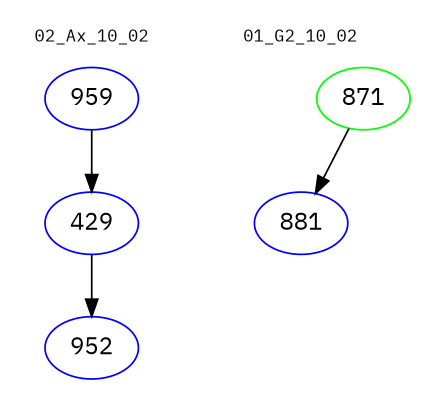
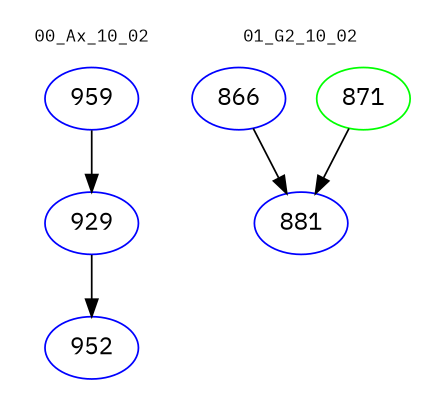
cluster "02_Ax_10_02": label "02_Ax_10_02" -> "00_Ax_10_02"
node "866": added
node "429": label "429" -> "929"
